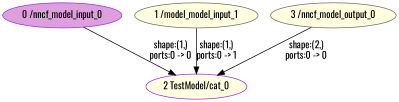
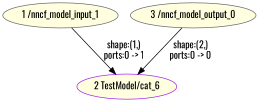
node "0 /nncf_model_input_0": removed
node "1 /model_model_input_1": label "1 /model_model_input_1" -> "1 /nncf_model_input_1"
node "2 TestModel/cat_0": label "2 TestModel/cat_0" -> "2 TestModel/cat_6"
